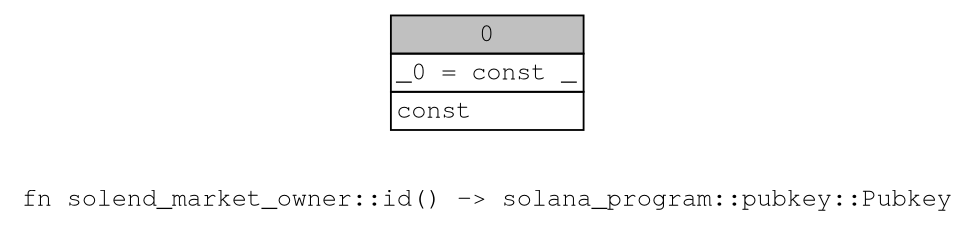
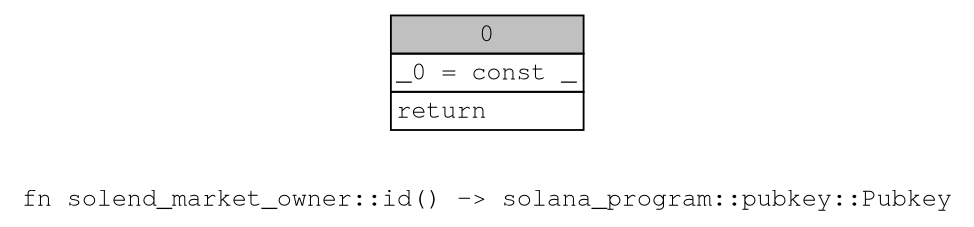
node "0": text "const" -> "return"
